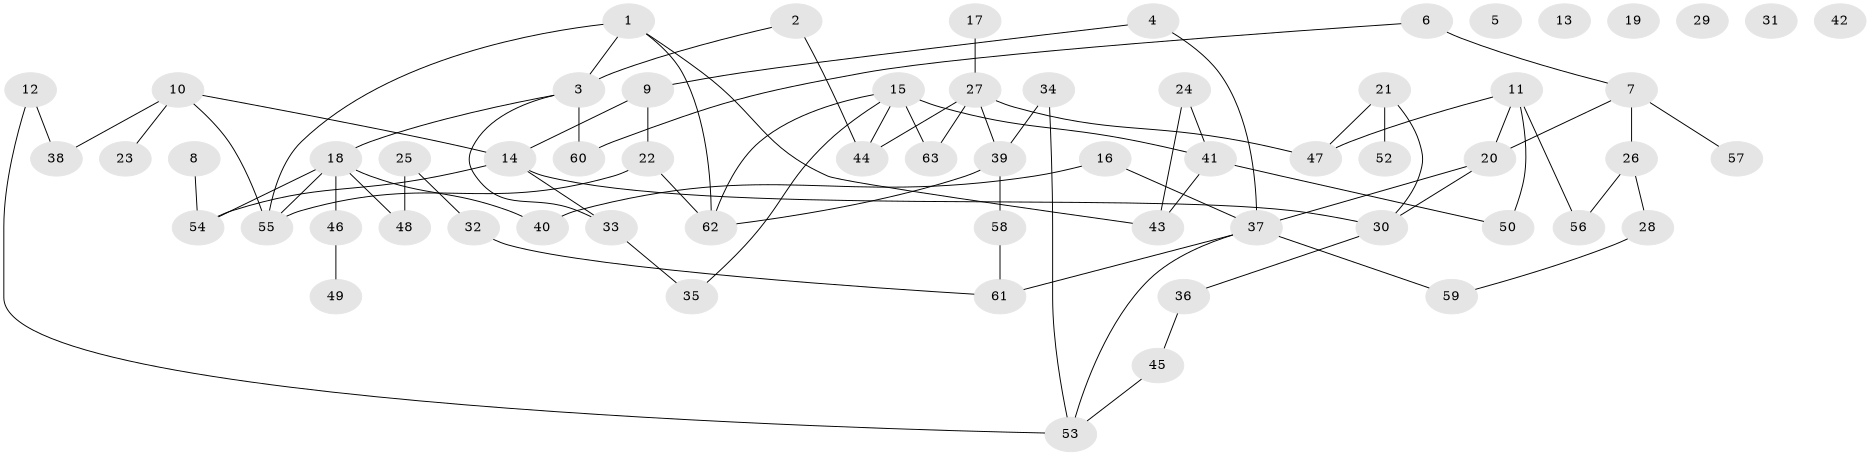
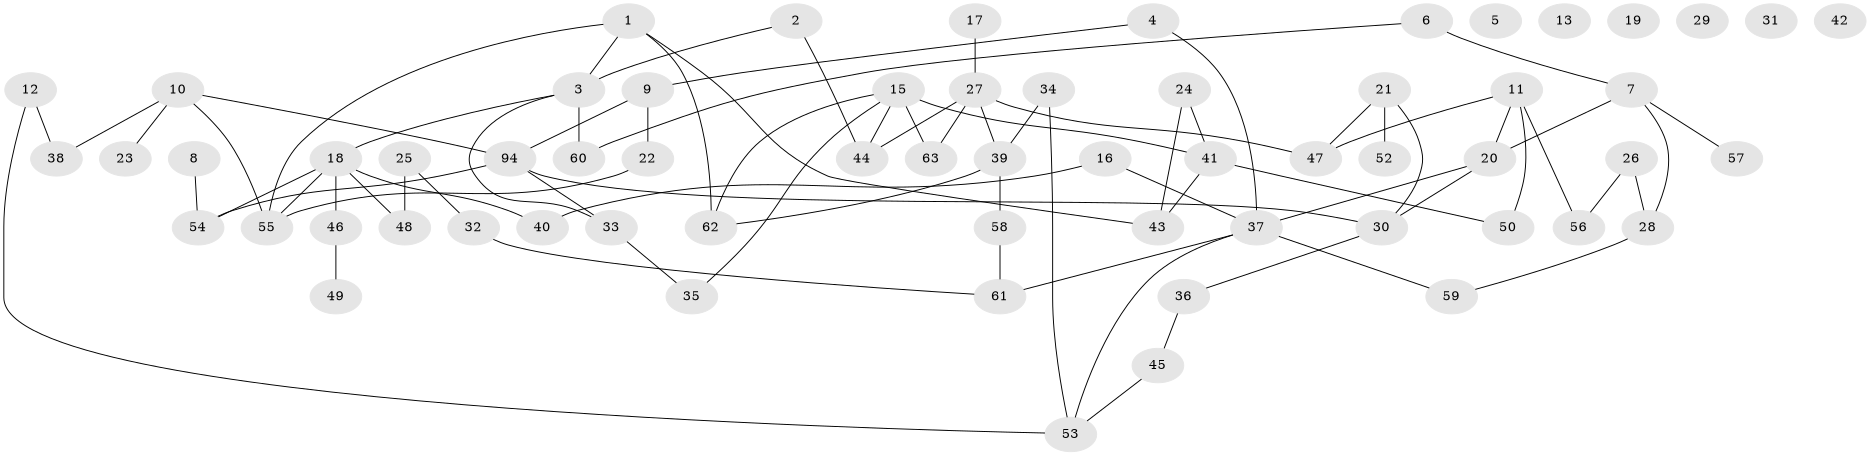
edge "7" -- "26": now "7" -- "28"
node "14": label "14" -> "94"
edge "22" -- "62": removed
